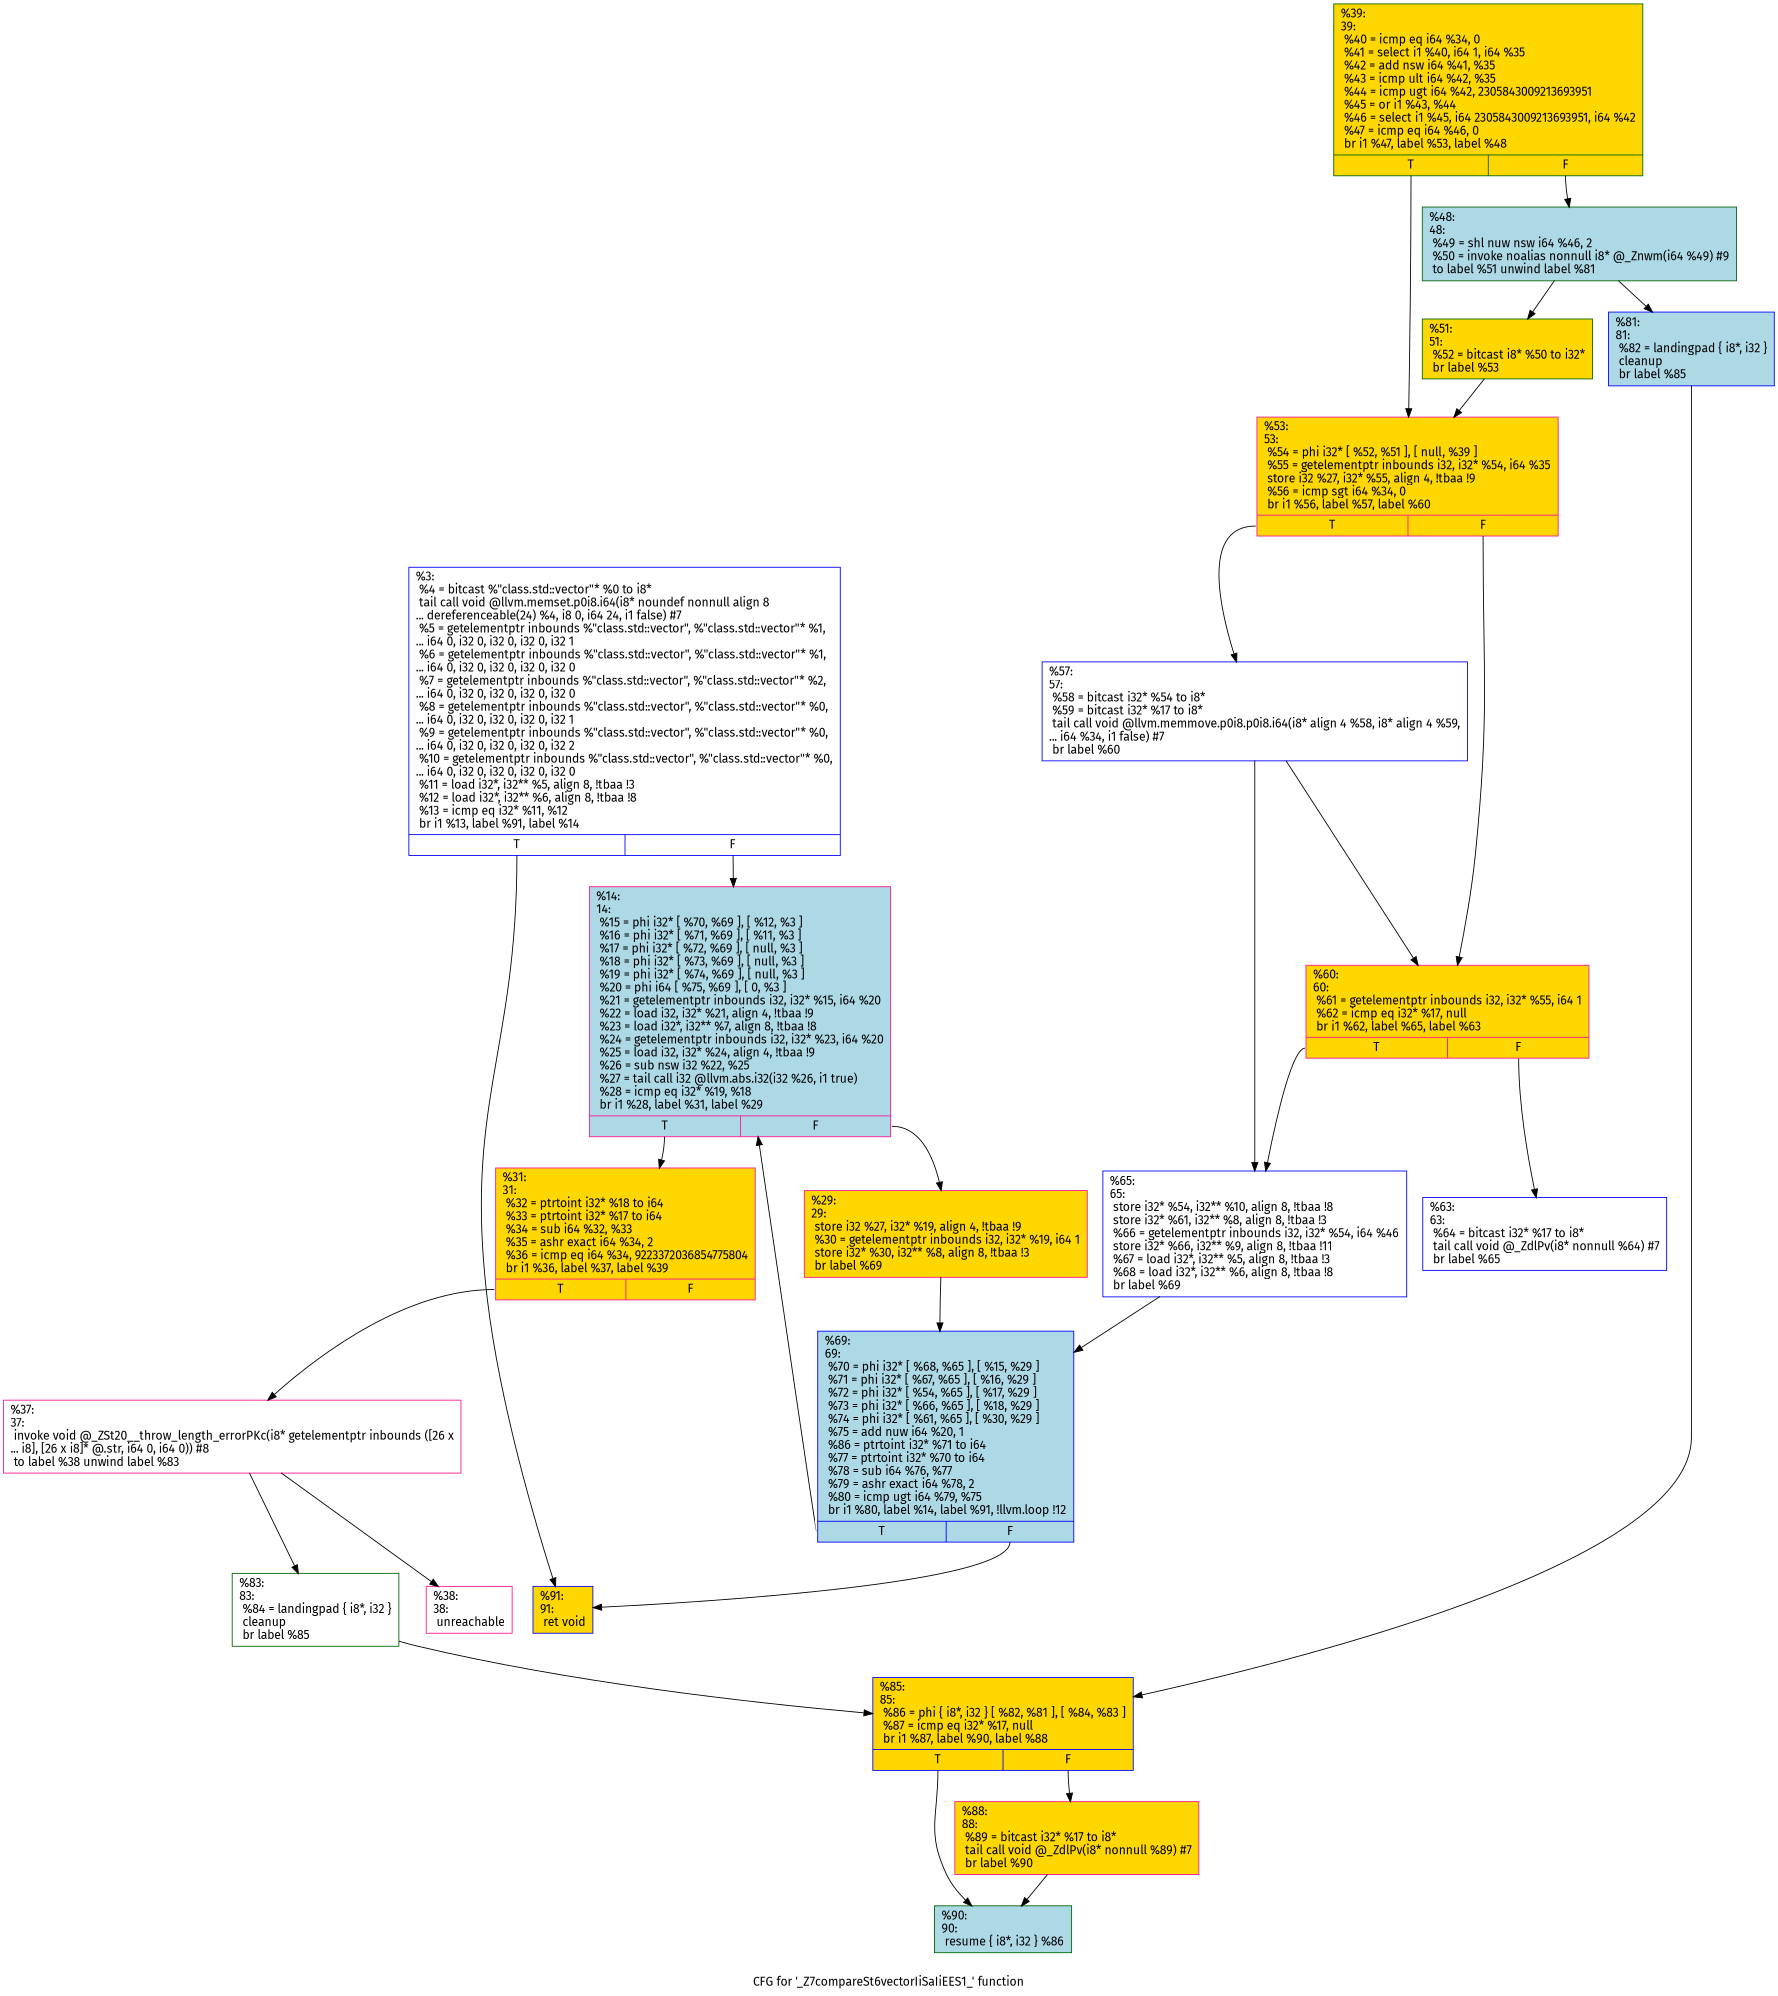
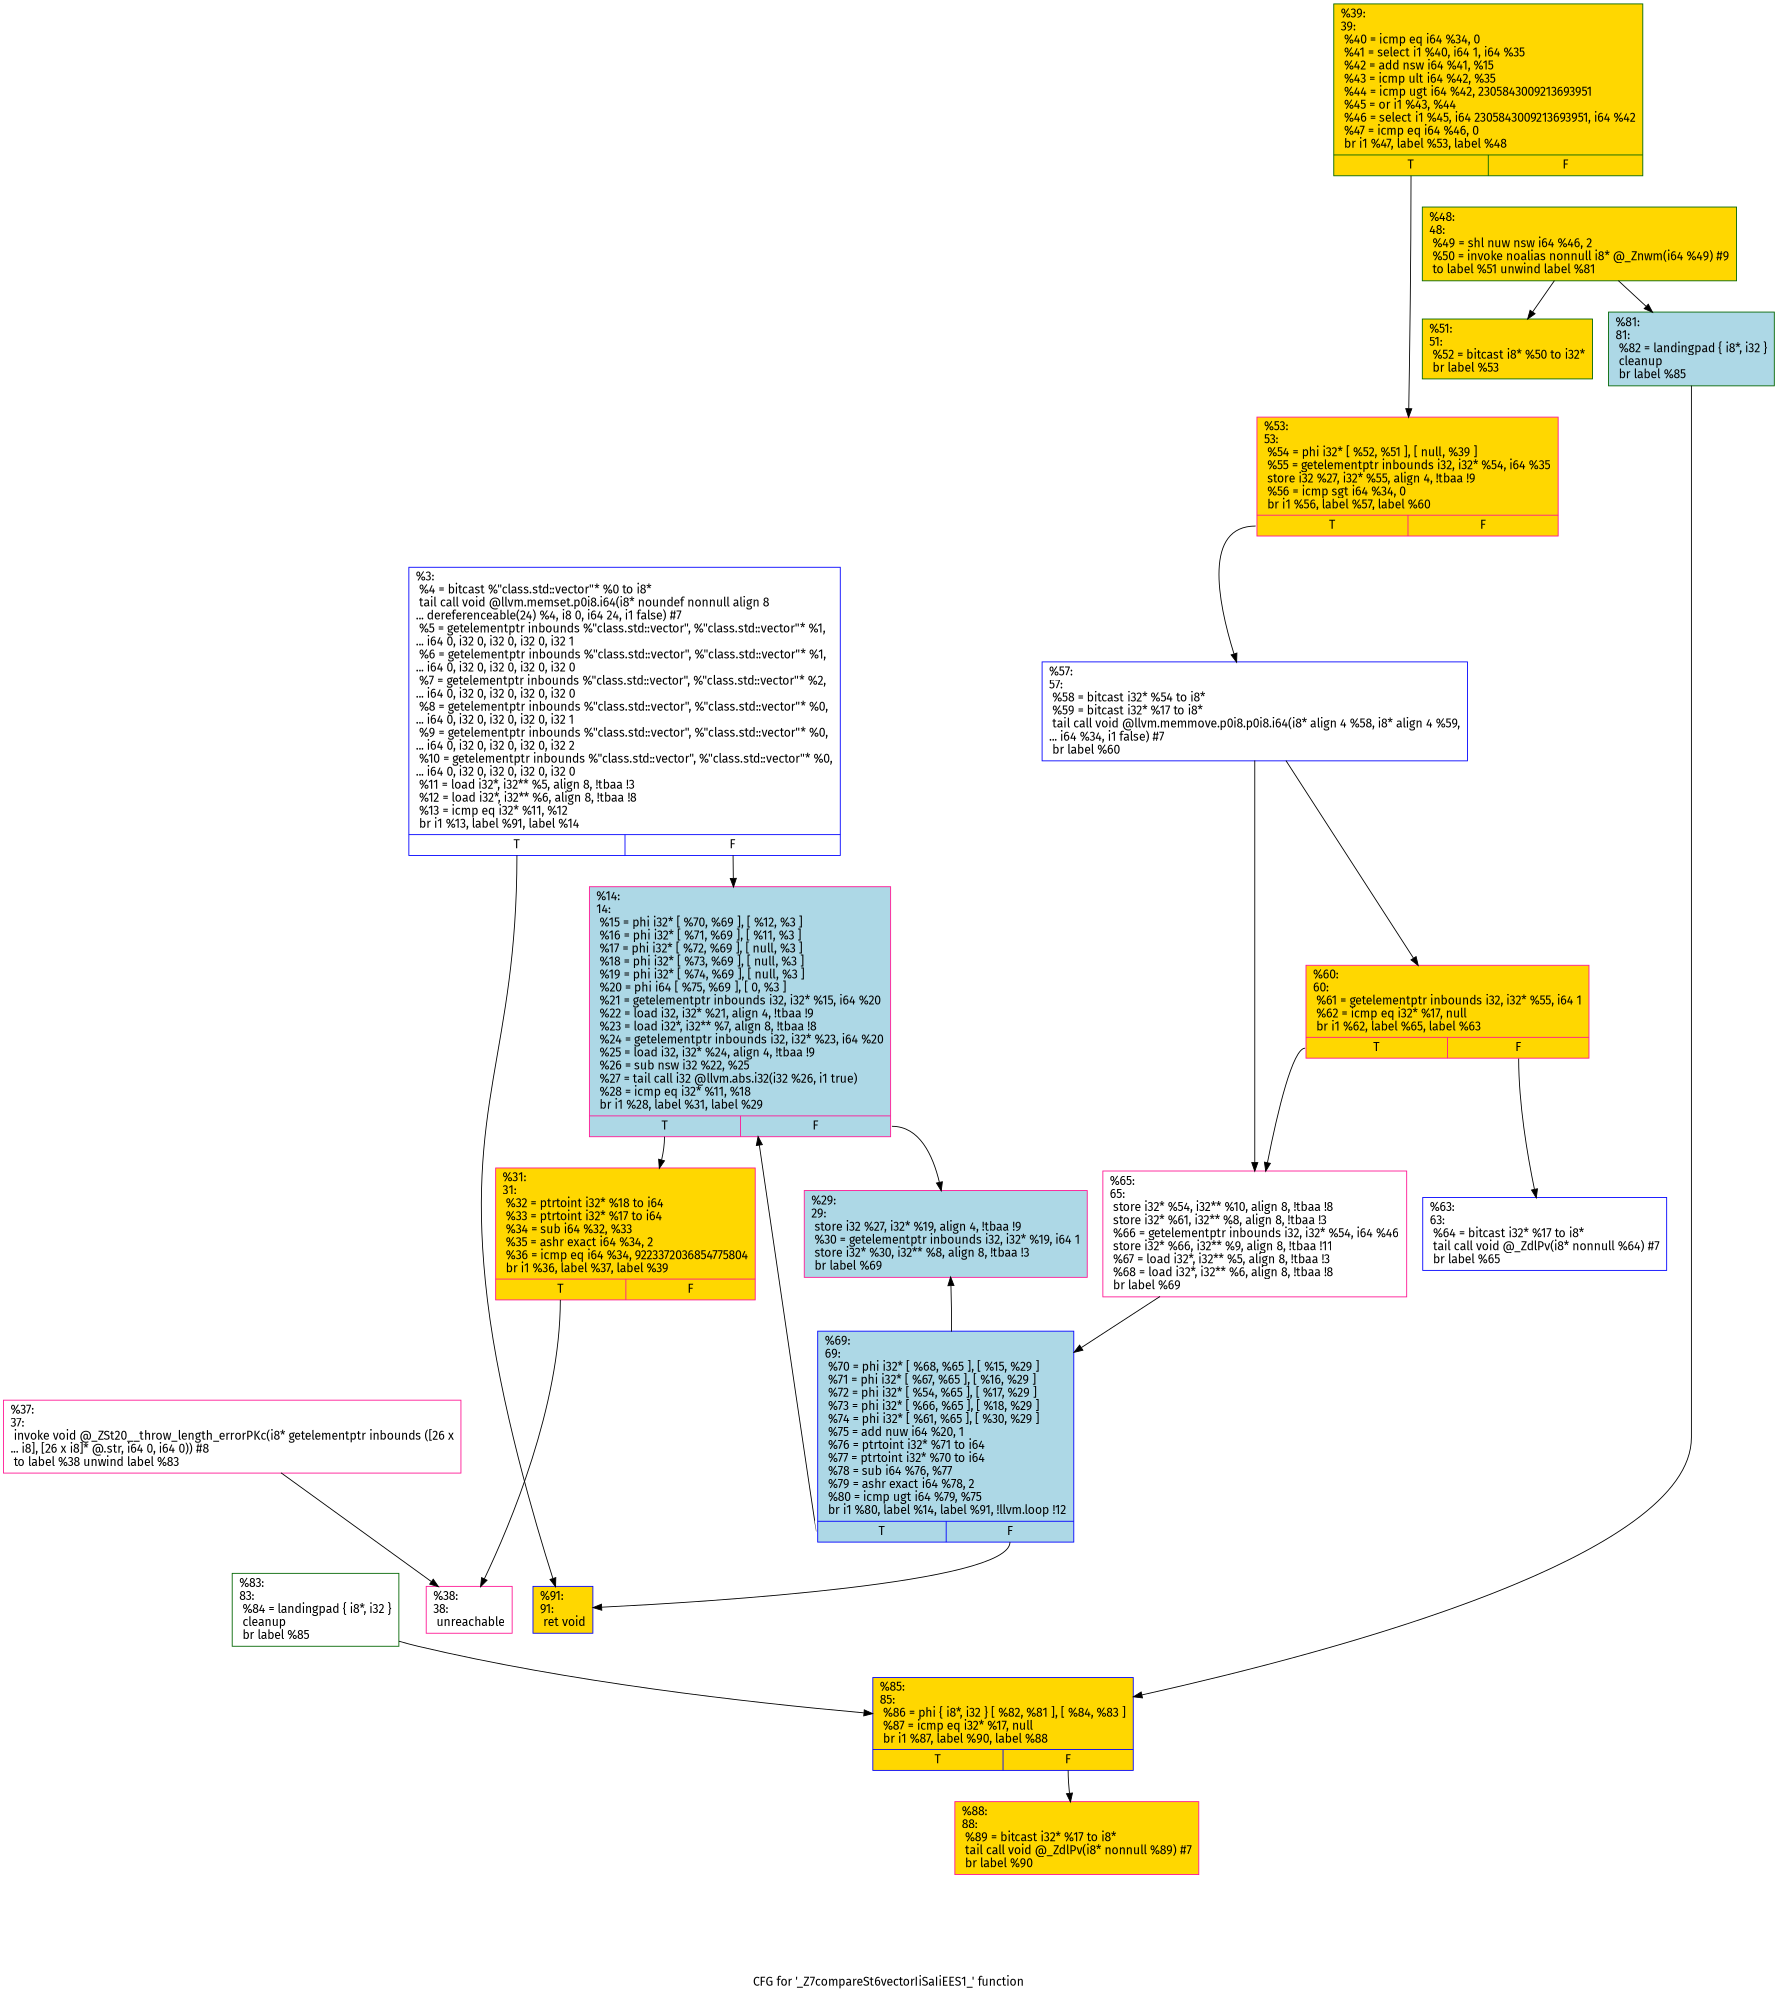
node "%39:": text "%42 = add nsw i64 %41, %35" -> "%42 = add nsw i64 %41, %15"
edge "%39:" -> "%48:": removed
node "%48:": fillcolor lightblue -> gold
node "%81:": color blue -> darkgreen
edge "%51:" -> "%53:": removed
edge "%53:" -> "%60:": removed
node "%14:": text "%28 = icmp eq i32* %19, %18" -> "%28 = icmp eq i32* %11, %18"
node "%29:": fillcolor gold -> lightblue
node "%65:": color blue -> deeppink
edge "%29:" -> "%69:": reversed
edge "%31:" -> "%37:": now "%31:" -> "%38:"
node "%69:": text "%86 = ptrtoint i32* %71 to i64" -> "%76 = ptrtoint i32* %71 to i64"
edge "%37:" -> "%83:": removed
node "%90:": removed
